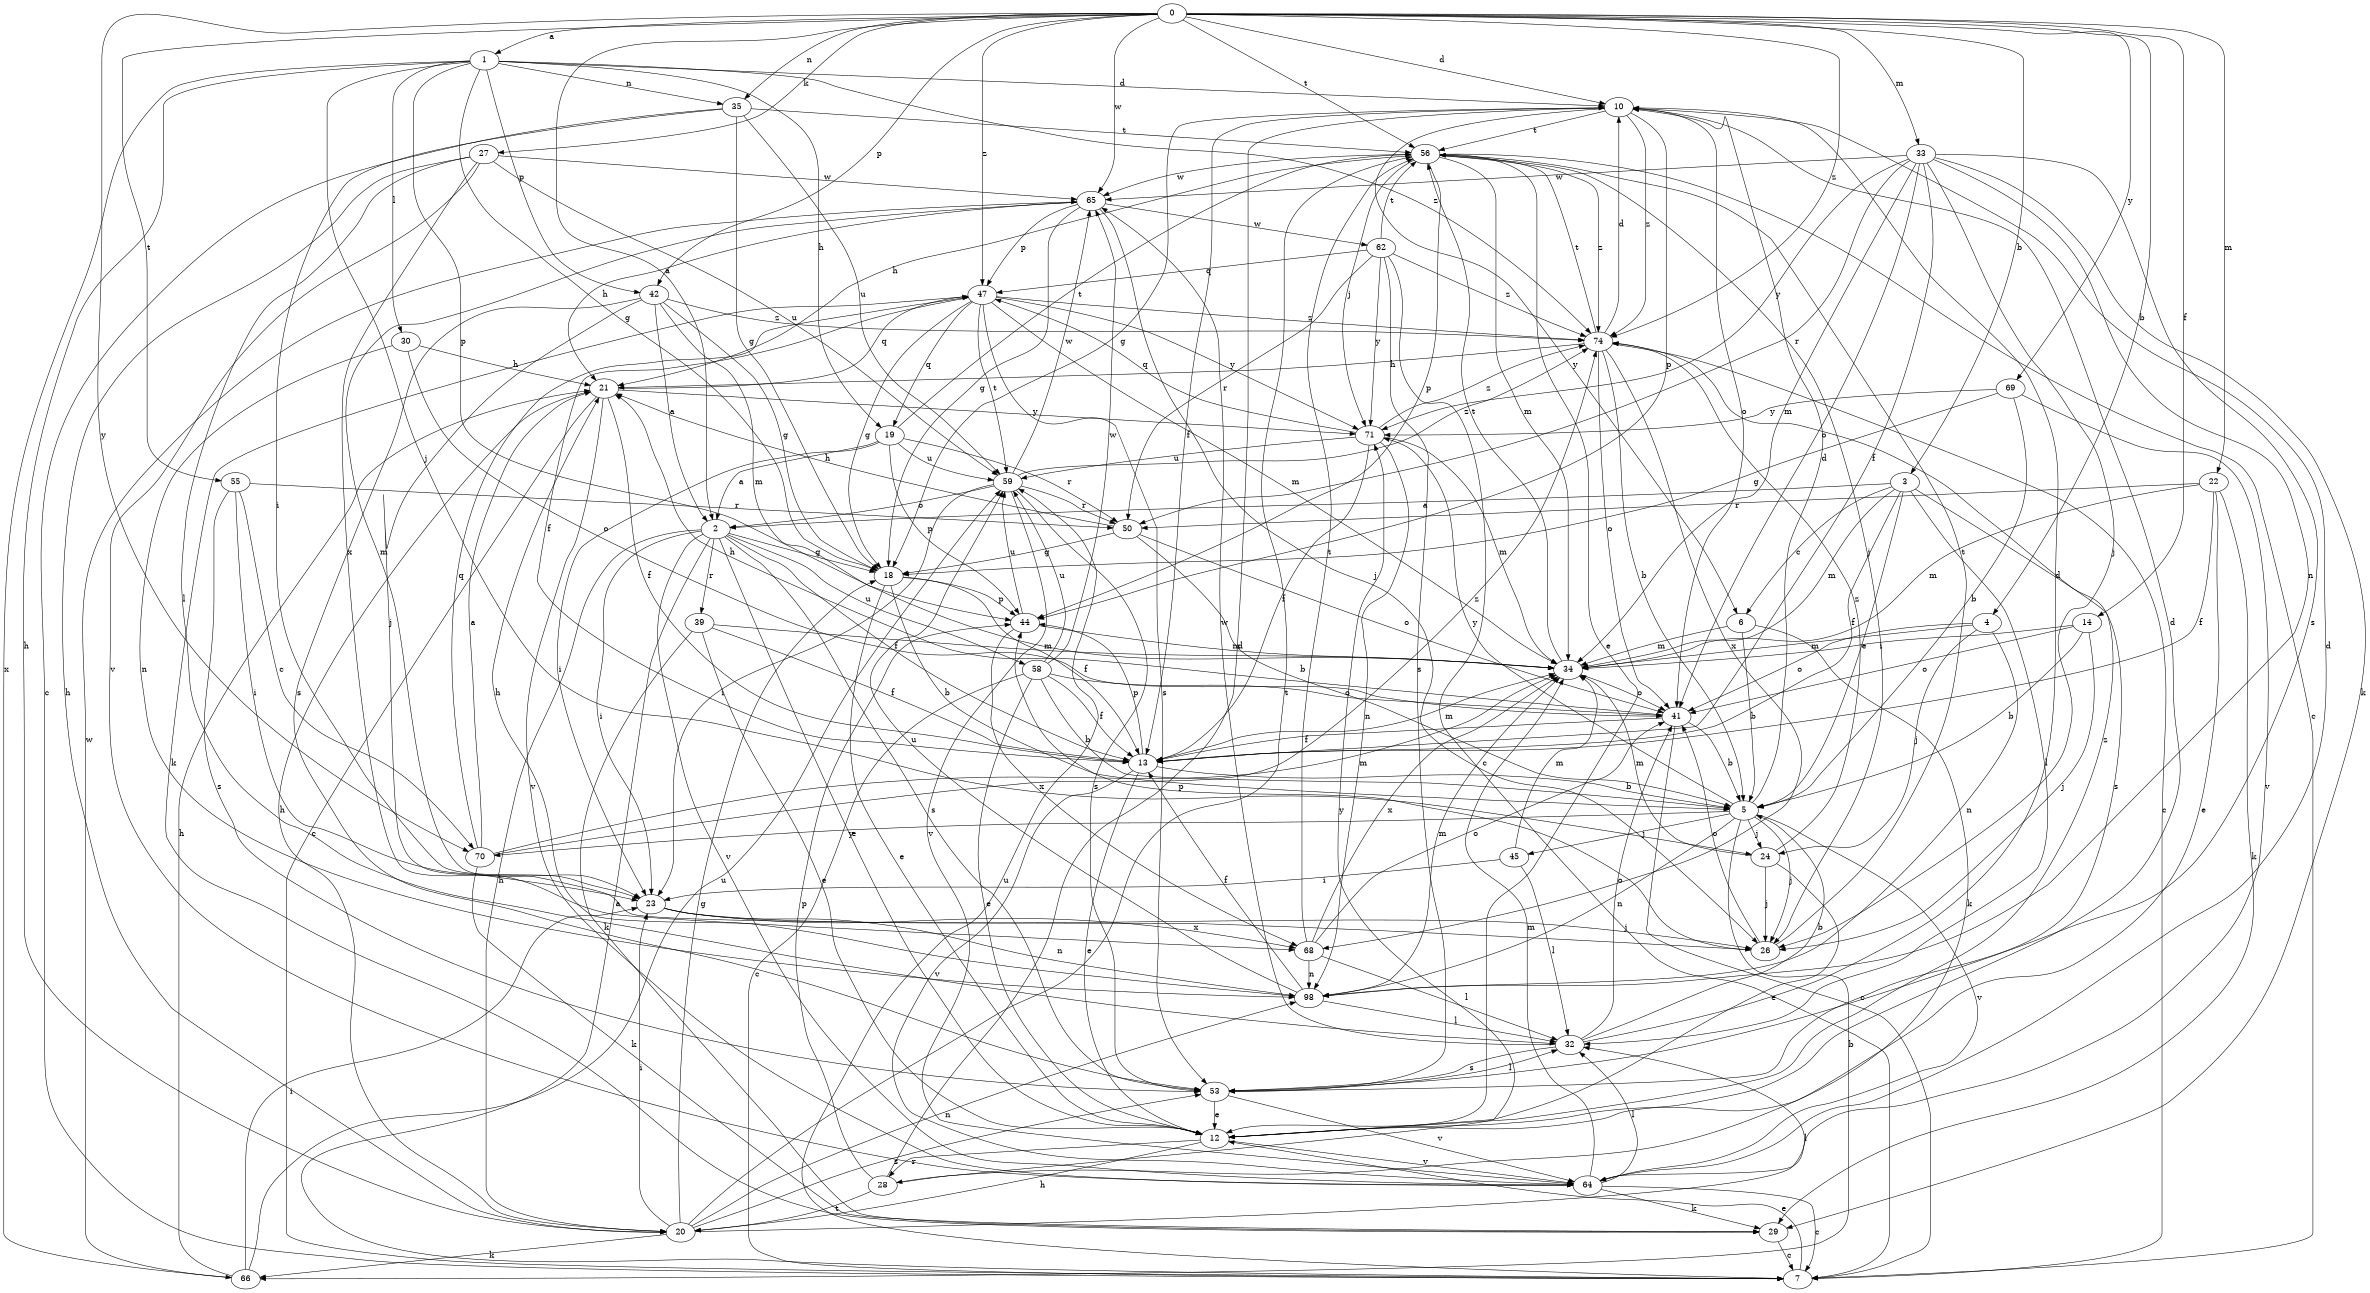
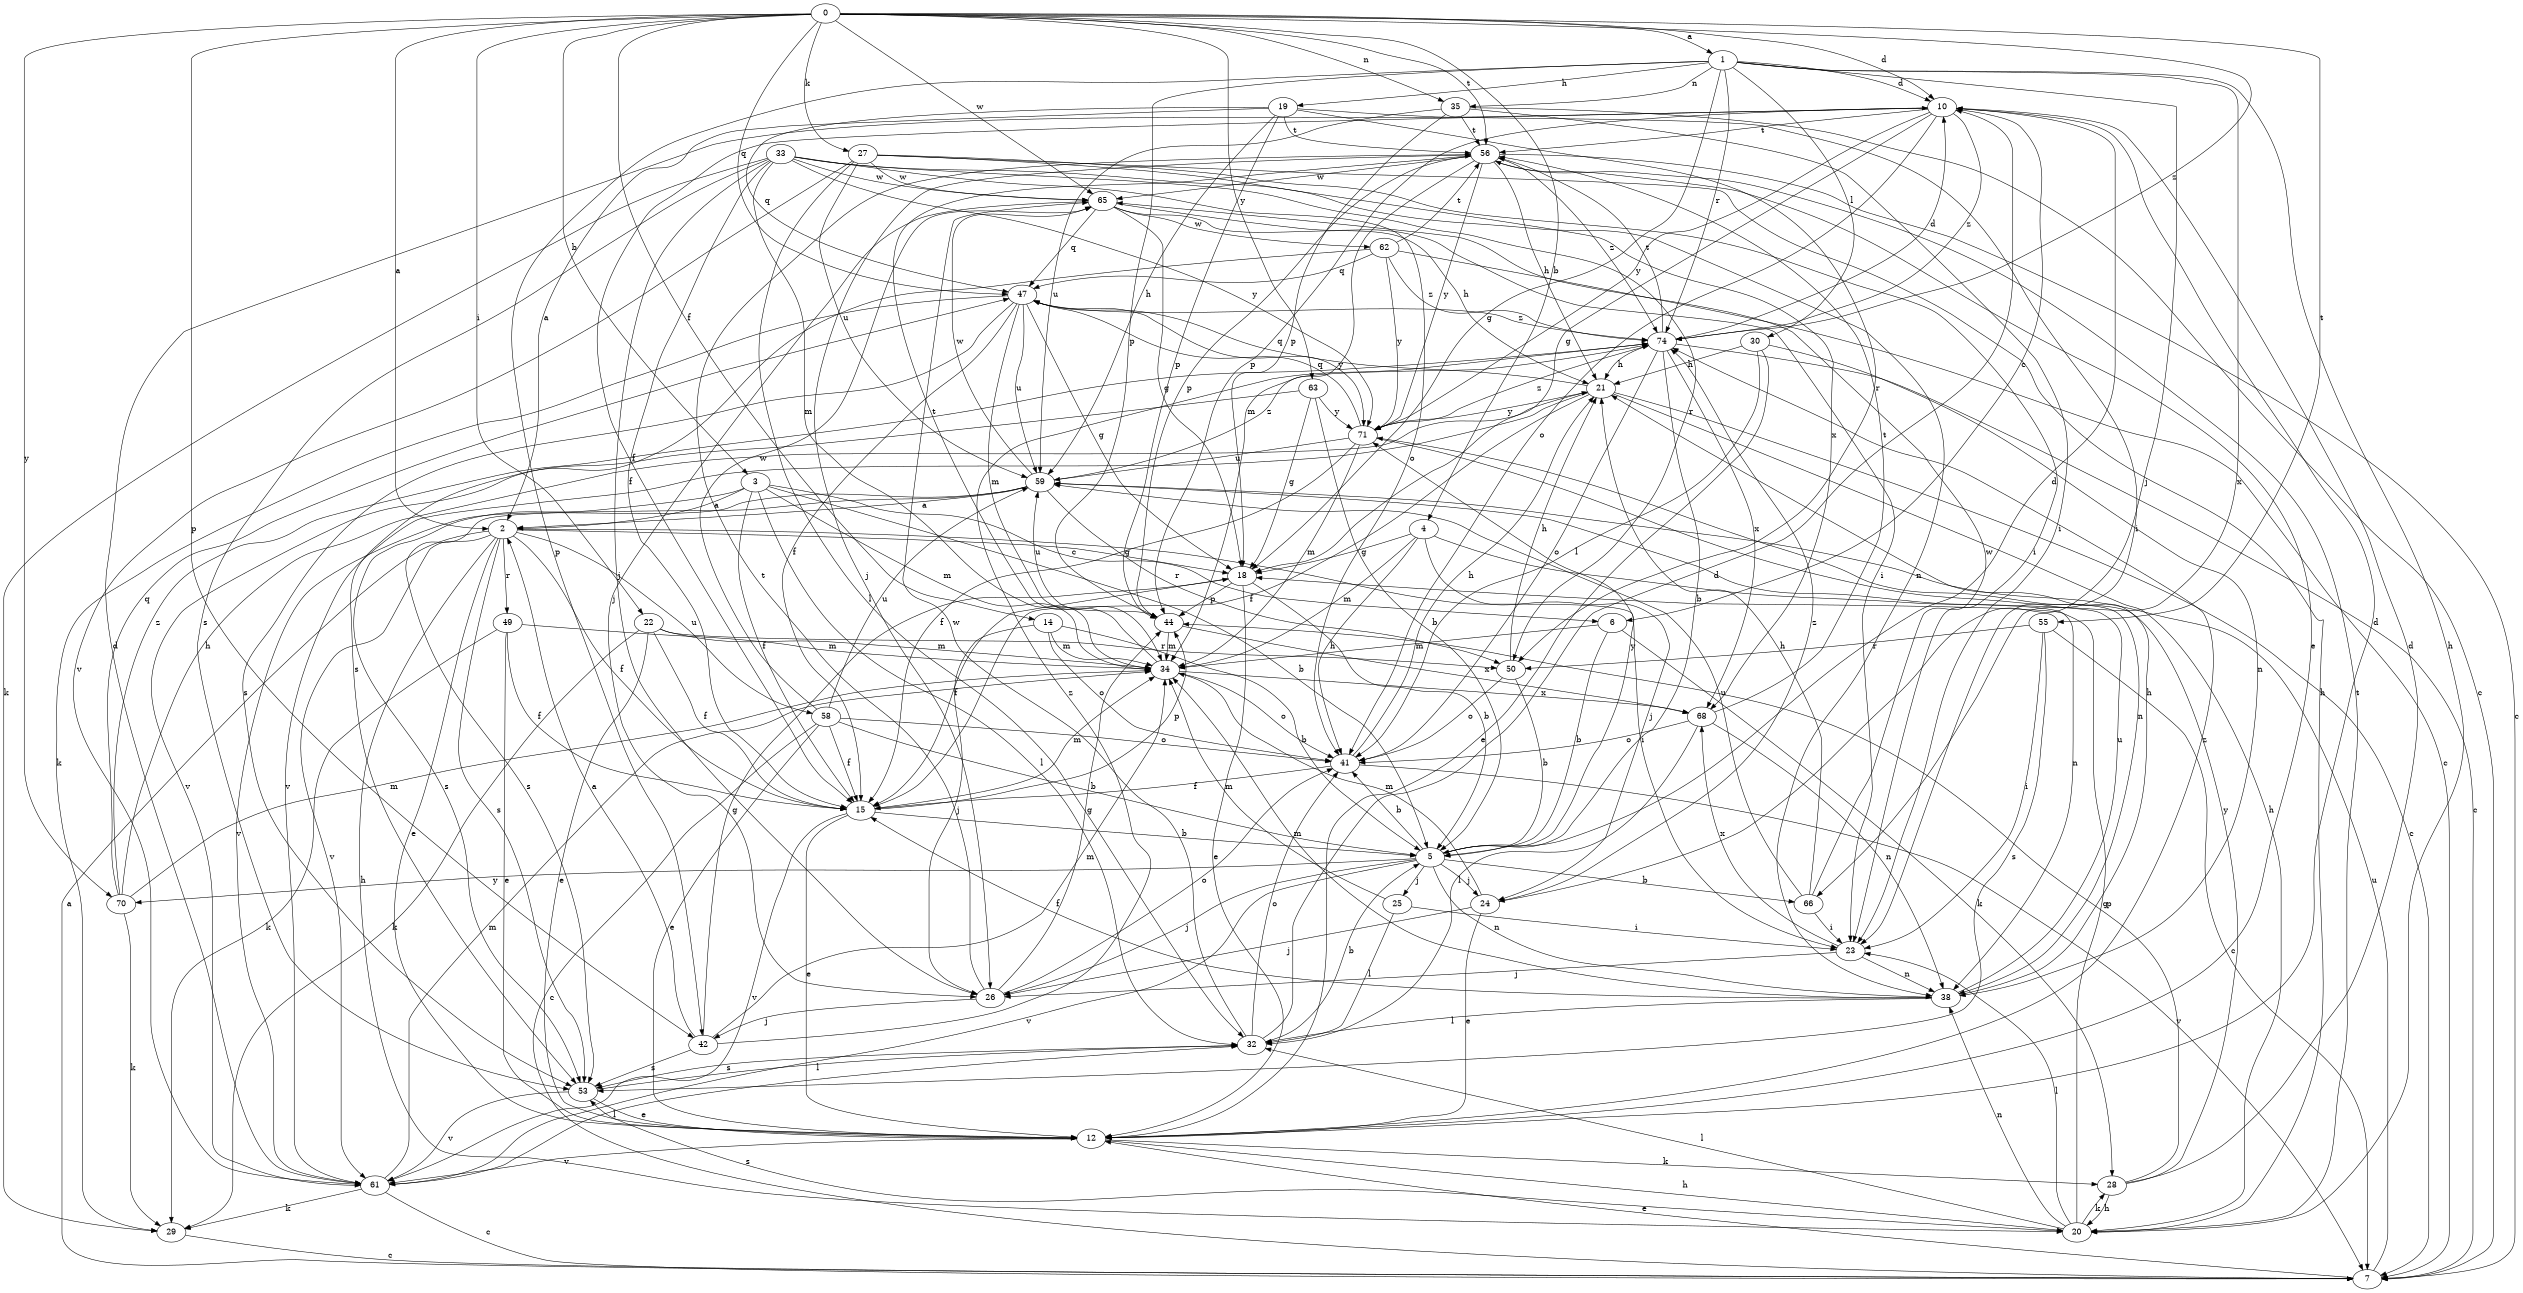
edge "0" -> "33": removed, label "m"
edge "0" -> "47": label "z" -> "q"
edge "1" -> "74": label "z" -> "r"
edge "65" -> "47": label "p" -> "q"
edge "0" -> "22": label "m" -> "i"
edge "10" -> "71": added, label "y"
edge "56" -> "71": label "j" -> "y"
edge "35" -> "18": label "g" -> "p"
edge "47" -> "19": reversed
edge "10" -> "6": label "y" -> "c"
edge "62" -> "50": removed, label "r"
edge "47" -> "59": label "t" -> "u"
node "69": label "69" -> "63"
edge "19" -> "59": label "u" -> "h"
edge "59" -> "2": label "o" -> "a"
edge "30" -> "41": label "o" -> "l"
edge "65" -> "23": label "m" -> "i"
edge "50" -> "18": now "4" -> "18"
edge "70" -> "21": label "a" -> "h"
node "39": label "39" -> "49"
edge "3" -> "5": label "e" -> "b"
edge "14" -> "34": label "i" -> "m"
edge "59" -> "23": now "27" -> "23"
edge "4" -> "41": label "o" -> "h"
edge "55" -> "70": now "55" -> "7"
edge "41" -> "5": reversed
node "13": label "13" -> "15"
edge "30" -> "12": added, label "e"
edge "26" -> "44": label "p" -> "g"
edge "68" -> "34": reversed
edge "42" -> "26": reversed
node "45": label "45" -> "25"
node "98": label "98" -> "38"
edge "41" -> "7": label "c" -> "v"
edge "20" -> "23": label "i" -> "l"
edge "12" -> "28": label "r" -> "k"
node "64": label "64" -> "61"
edge "28" -> "20": label "t" -> "h"
edge "20" -> "66": now "20" -> "28"
